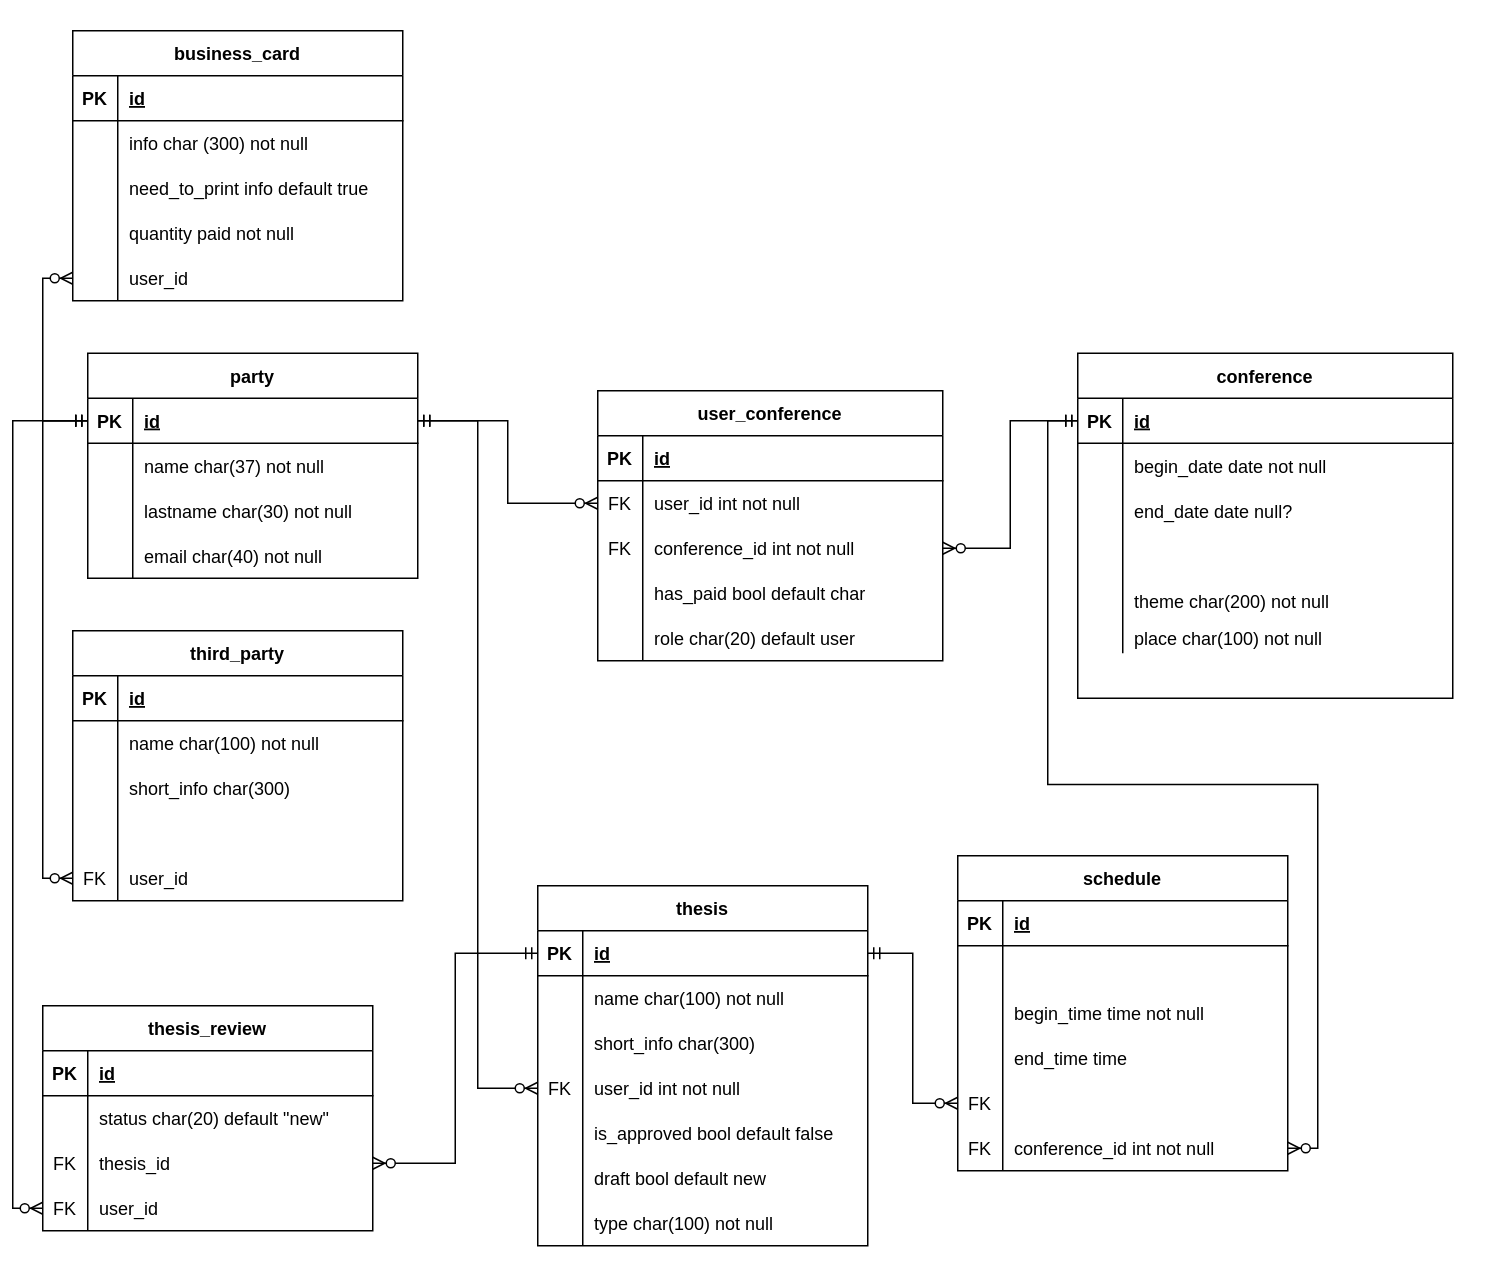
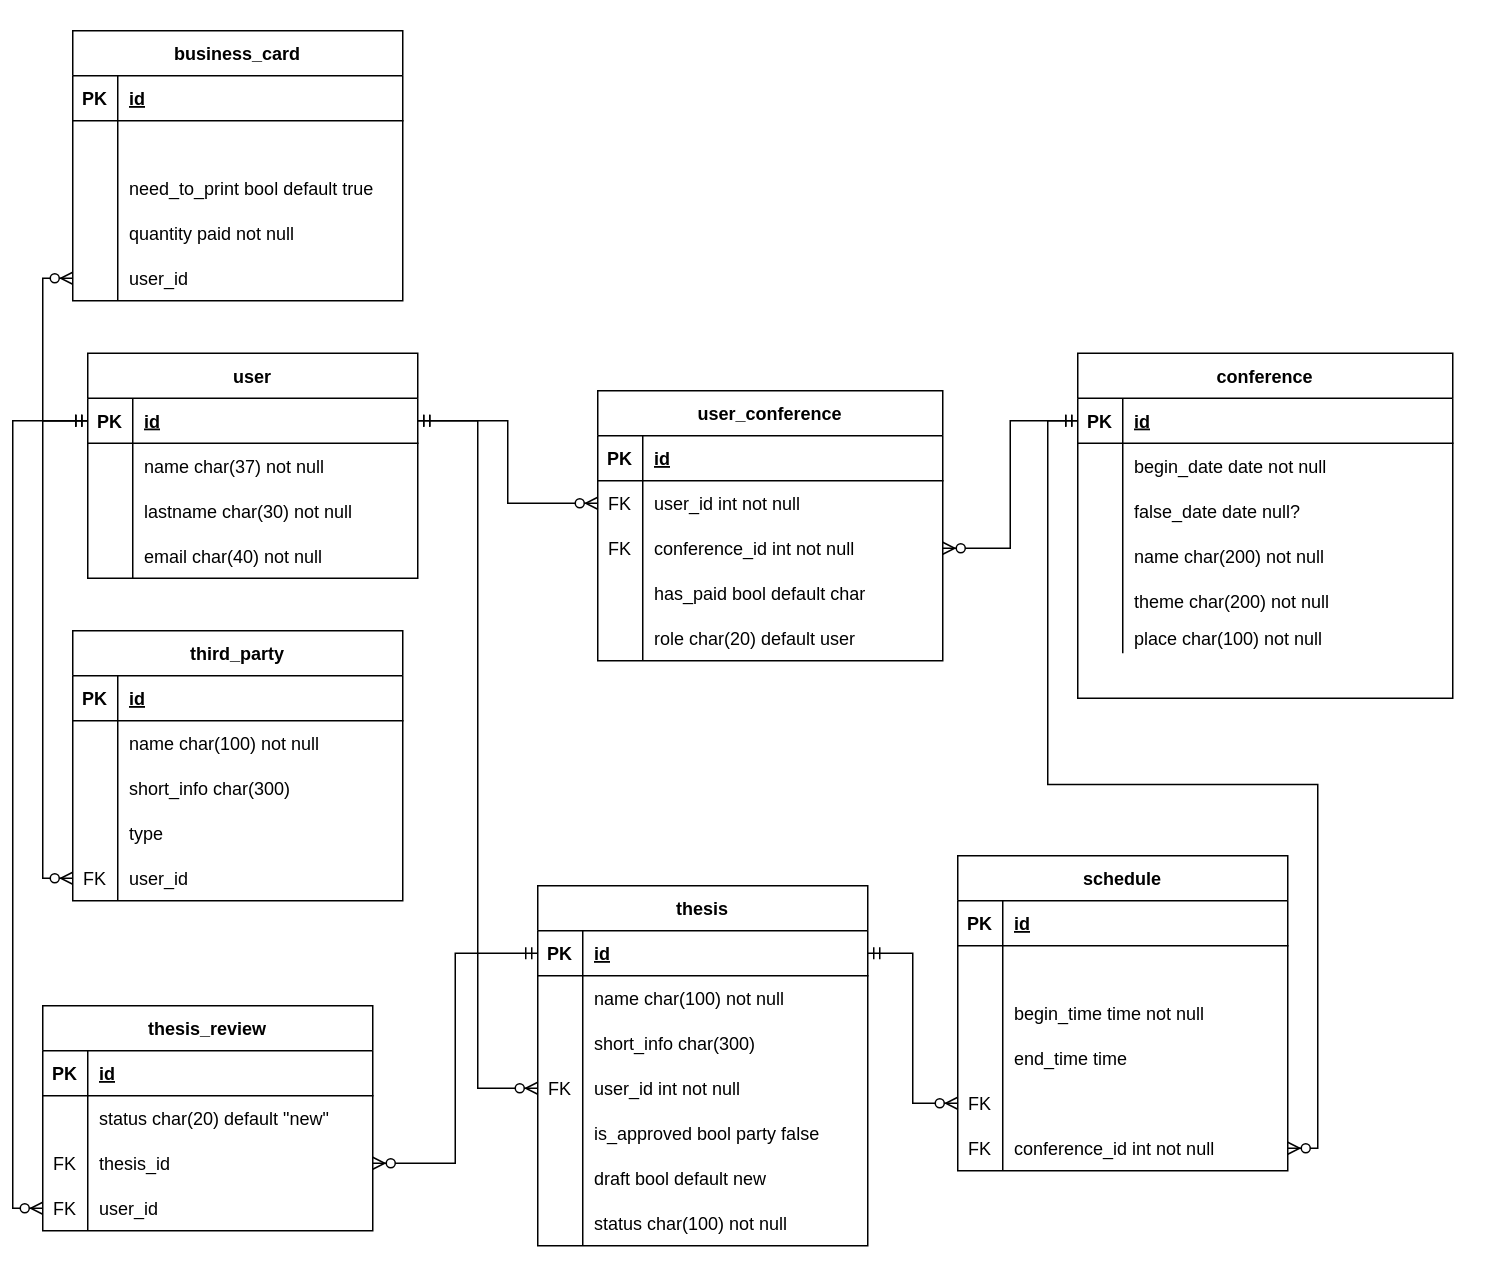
node "info char (300) not null": removed
node "need_to_print info default true": label "need_to_print info default true" -> "need_to_print bool default true"
node "party": label "party" -> "user"
node "end_date date null?": label "end_date date null?" -> "false_date date null?"
node "name char(200) not null": added
node "type": added
node "is_approved bool default false": label "is_approved bool default false" -> "is_approved bool party false"
node "type char(100) not null": label "type char(100) not null" -> "status char(100) not null"
